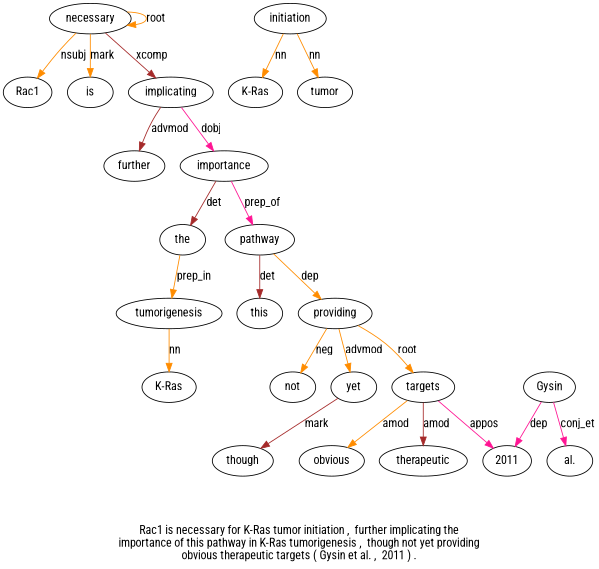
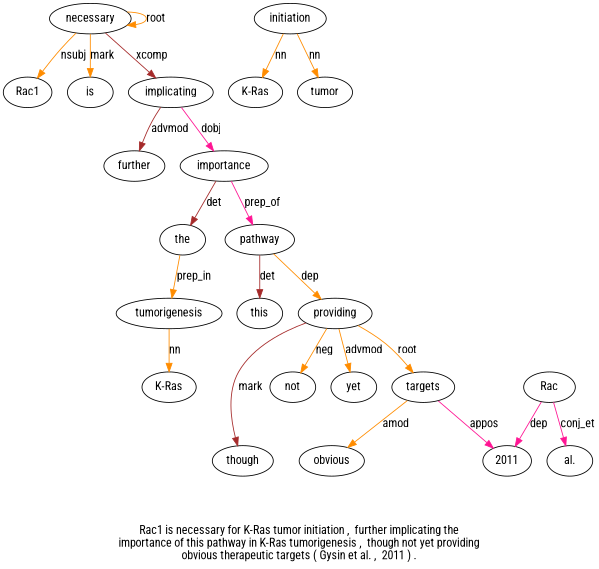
node "Gysin": label "Gysin" -> "Rac"
edge "yet" -> "though": now "providing" -> "though"
node "therapeutic": removed
